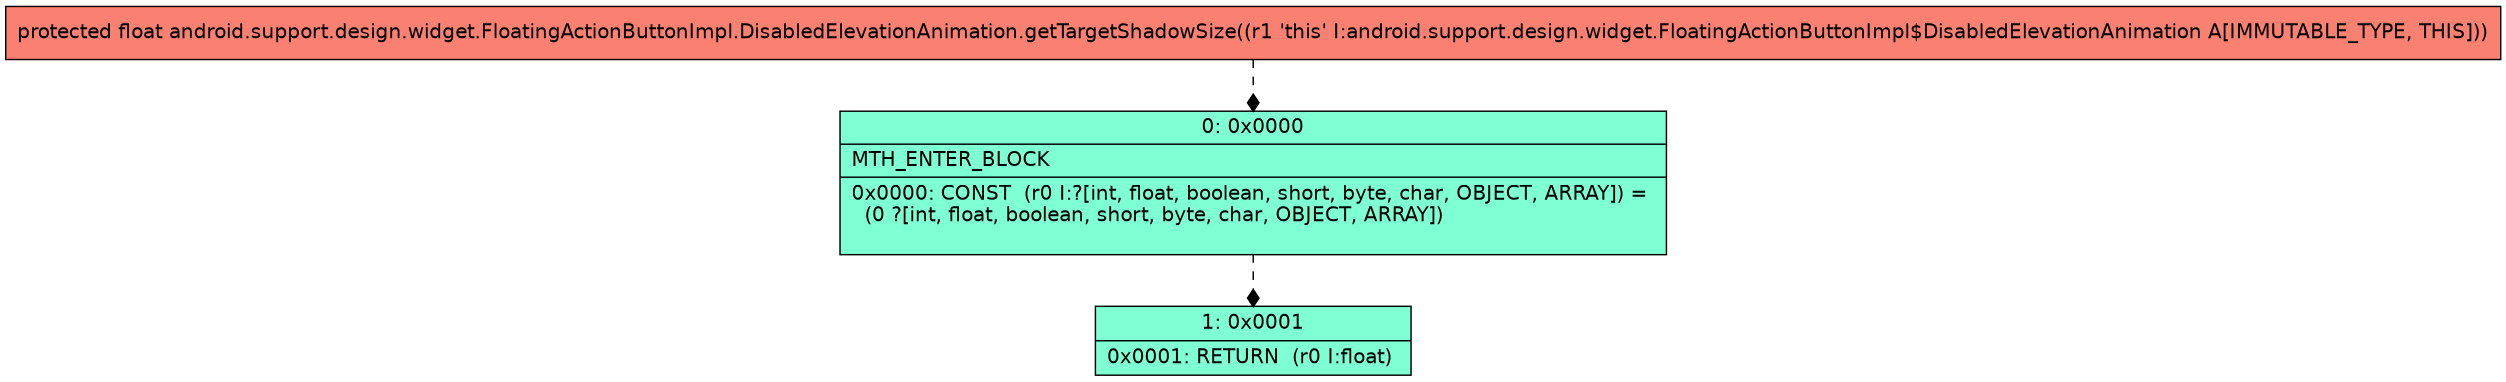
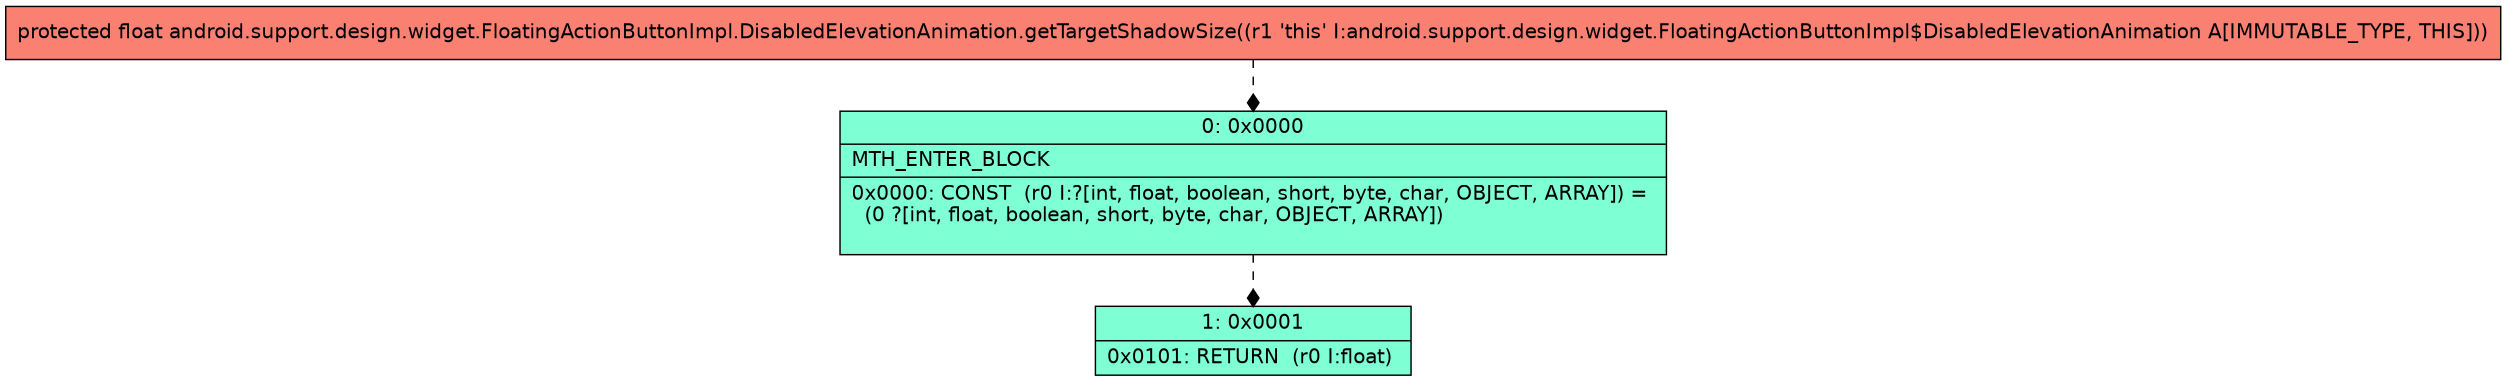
node "1: 0x0001": text "0x0001: RETURN  (r0 I:float)" -> "0x0101: RETURN  (r0 I:float)"
